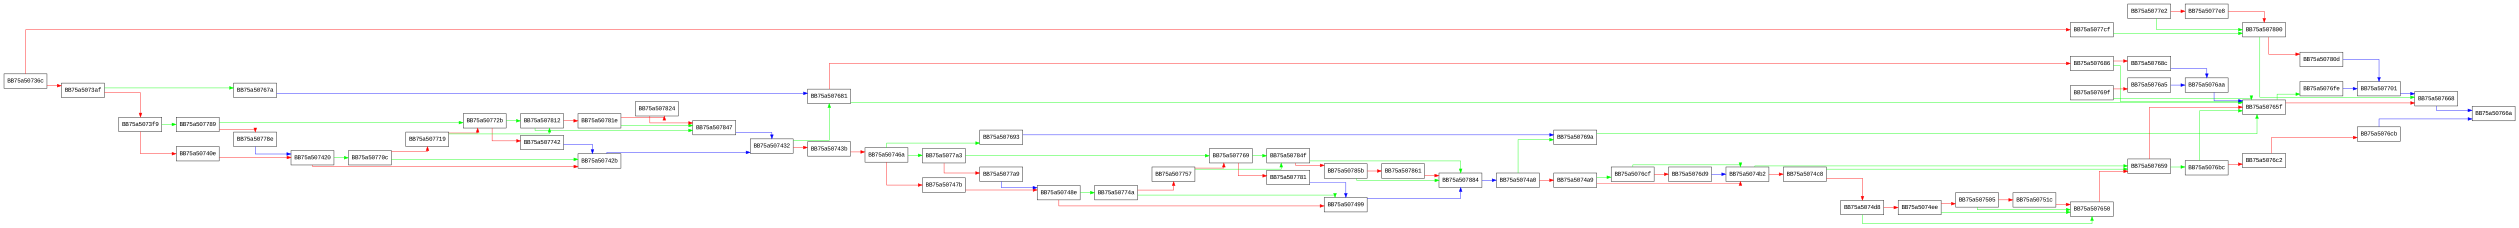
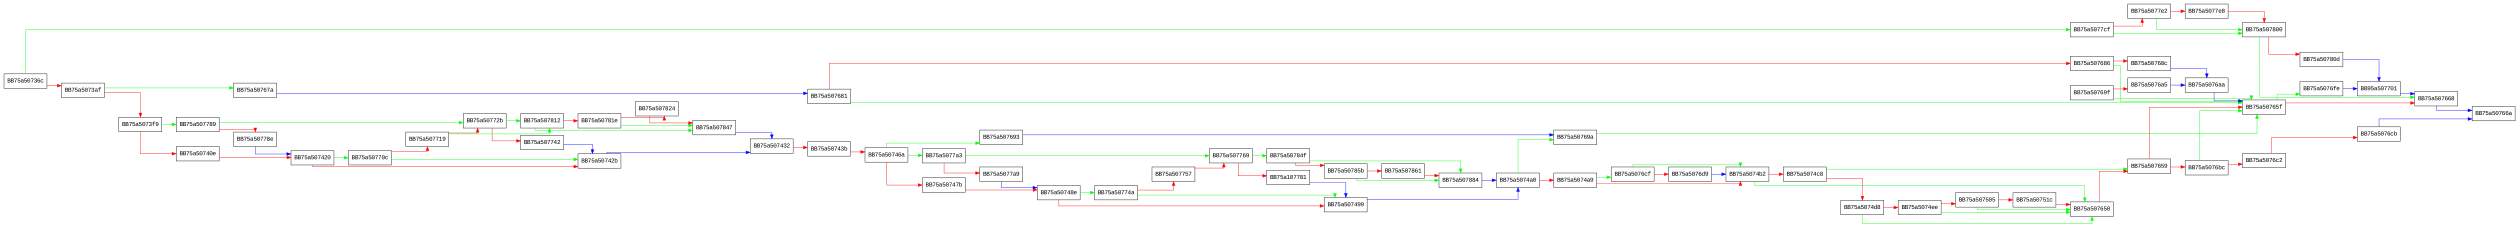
edge "BB75a5077cf" -> "BB75a5077e2": added
edge "BB75a50736c" -> "BB75a5077cf": color red -> green
node "BB75a507701": label "BB75a507701" -> "BB95a507701"
edge "BB75a507432" -> "BB75a507681": removed
edge "BB75a5074b2" -> "BB75a507659": now "BB75a5074b2" -> "BB75a507650"
edge "BB75a507659" -> "BB75a5076bc": color green -> red
edge "BB75a507757" -> "BB75a50784f": removed
node "BB75a507781": label "BB75a507781" -> "BB75a107781"
edge "BB75a507499" -> "BB75a507884": now "BB75a507499" -> "BB75a5074a0"
